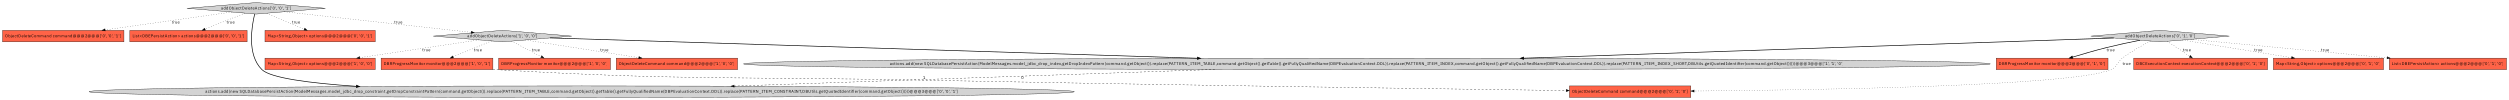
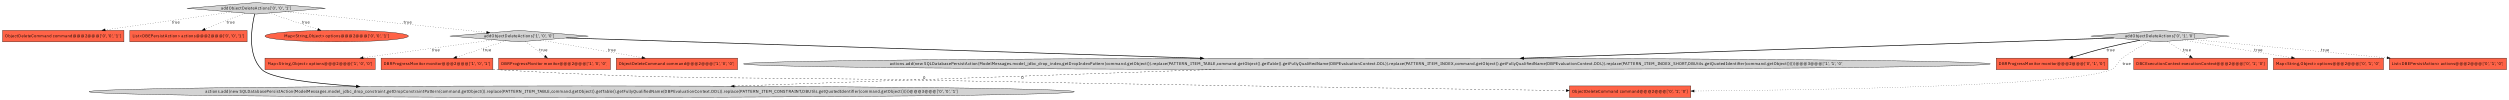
node "Map<String,Object> options@@@2@@@['0', '0', '1']": shape box -> ellipse
edge "DBRProgressMonitor monitor@@@2@@@['1', '0', '1']" -> "ObjectDeleteCommand command@@@2@@@['0', '1', '0']": label "1" -> "0"
